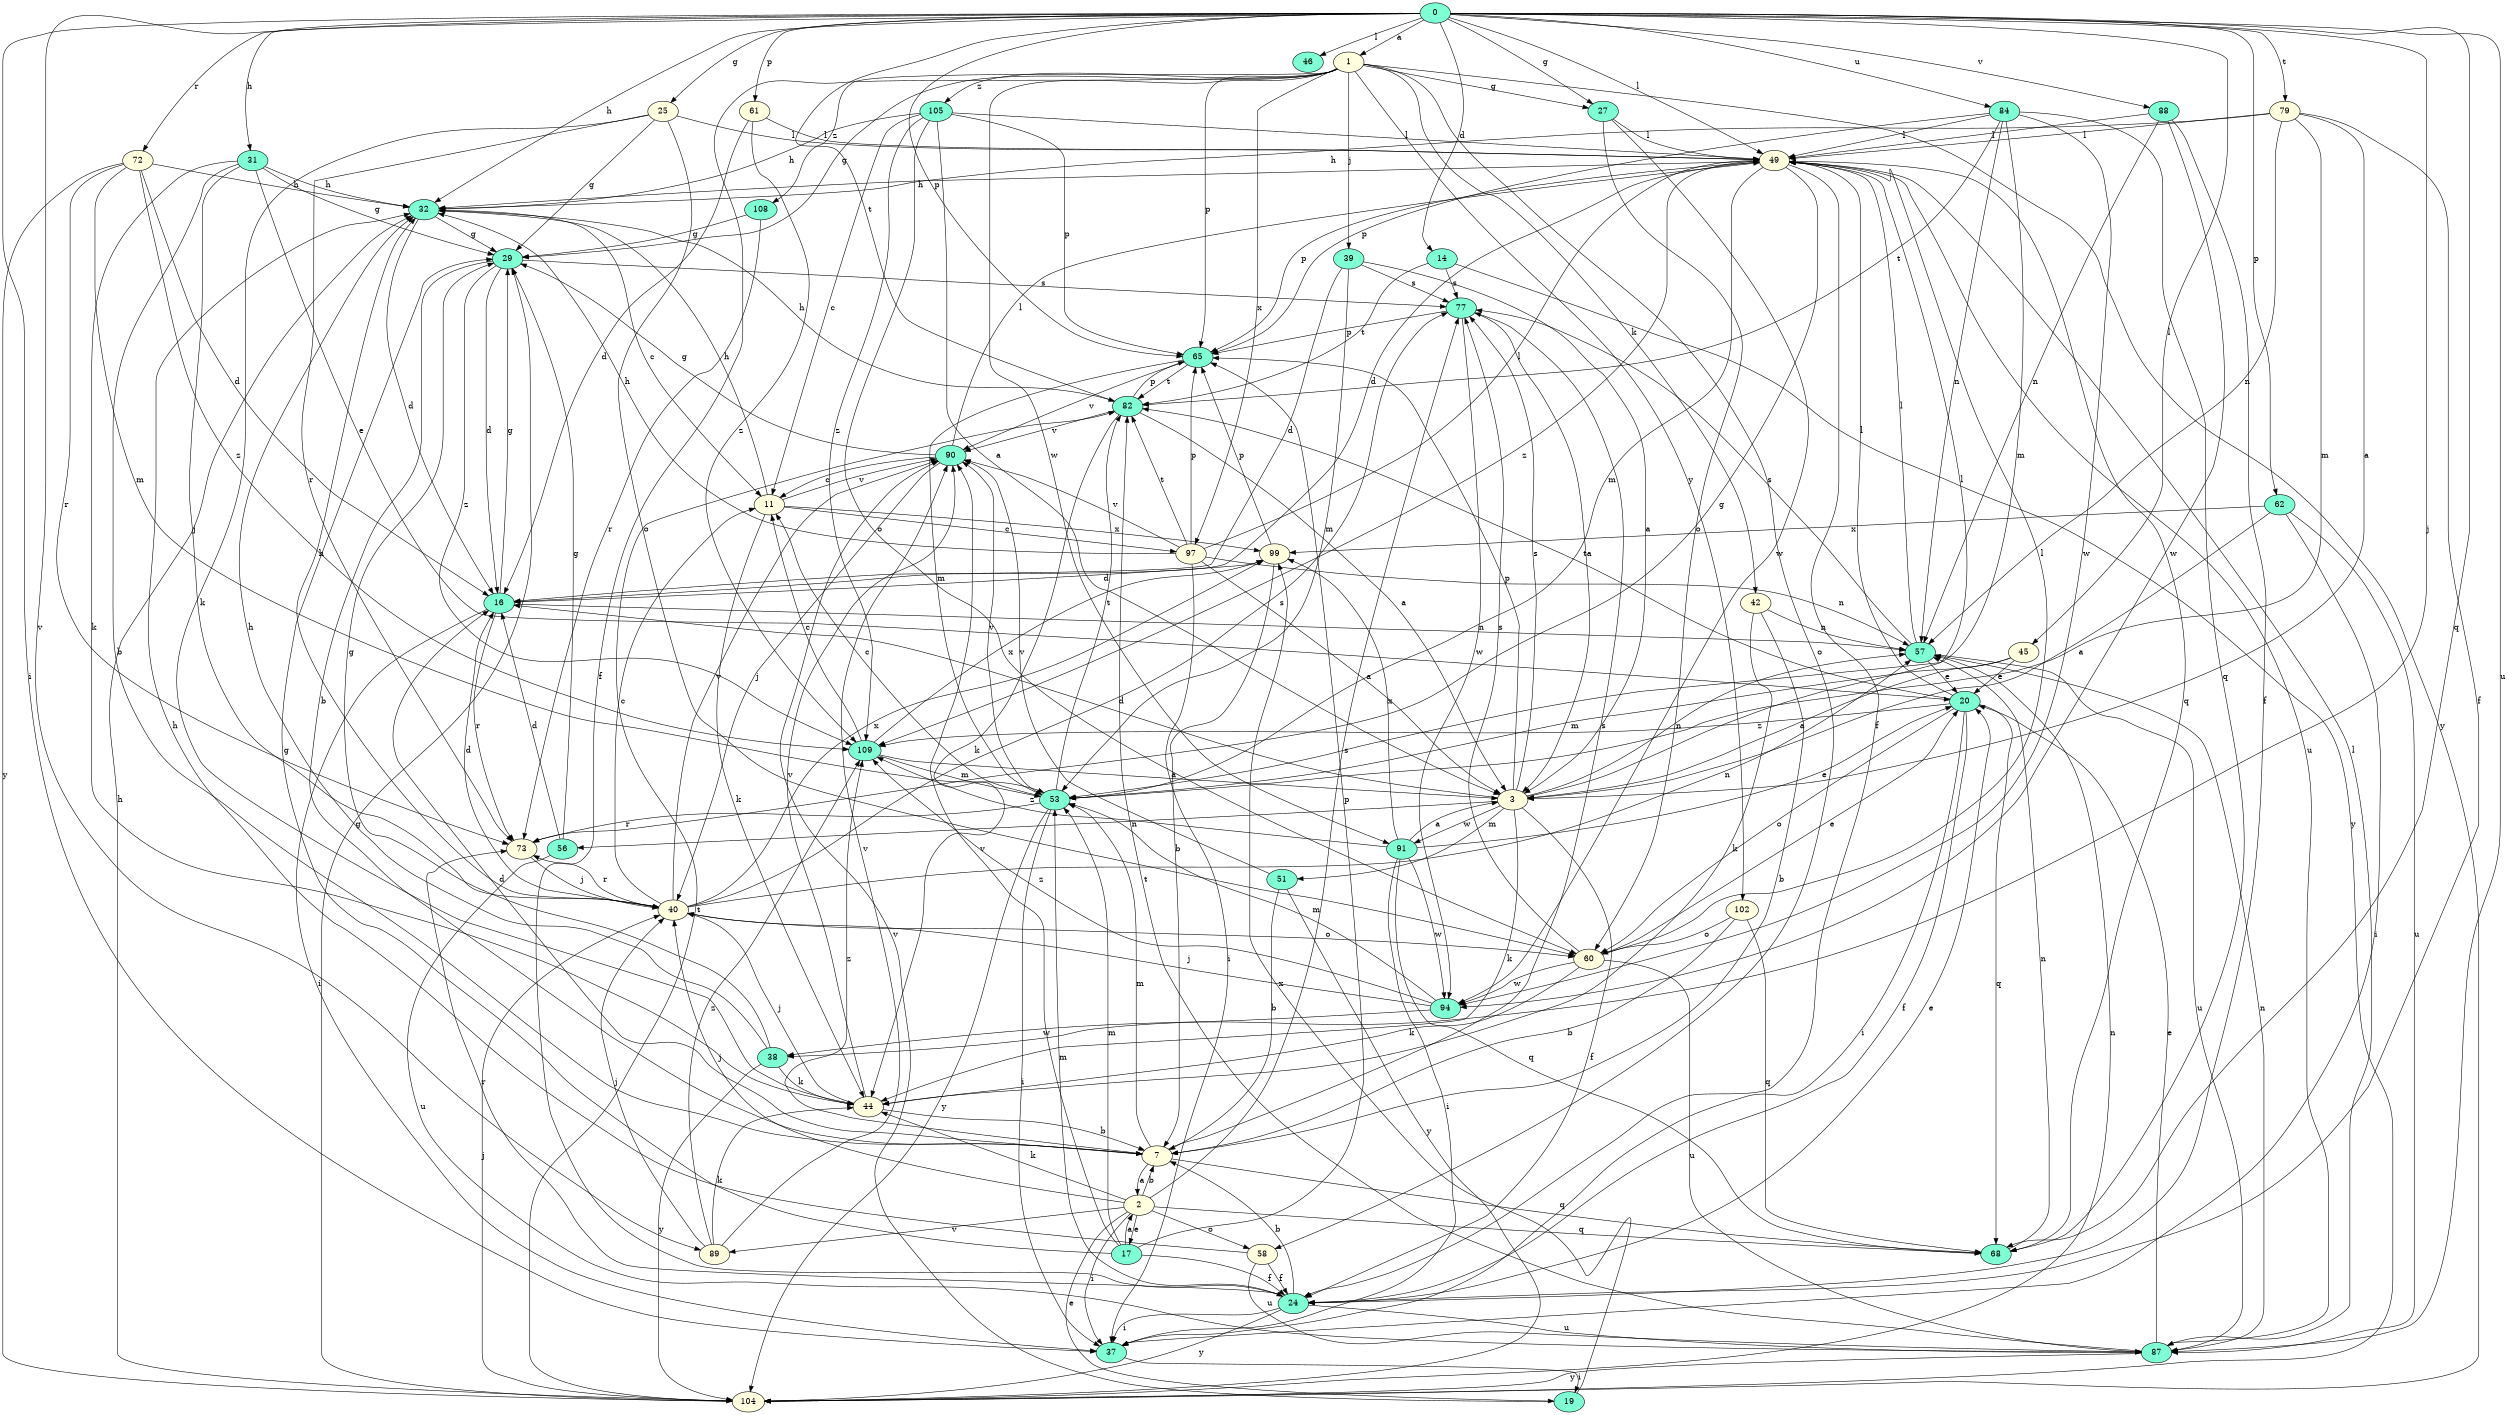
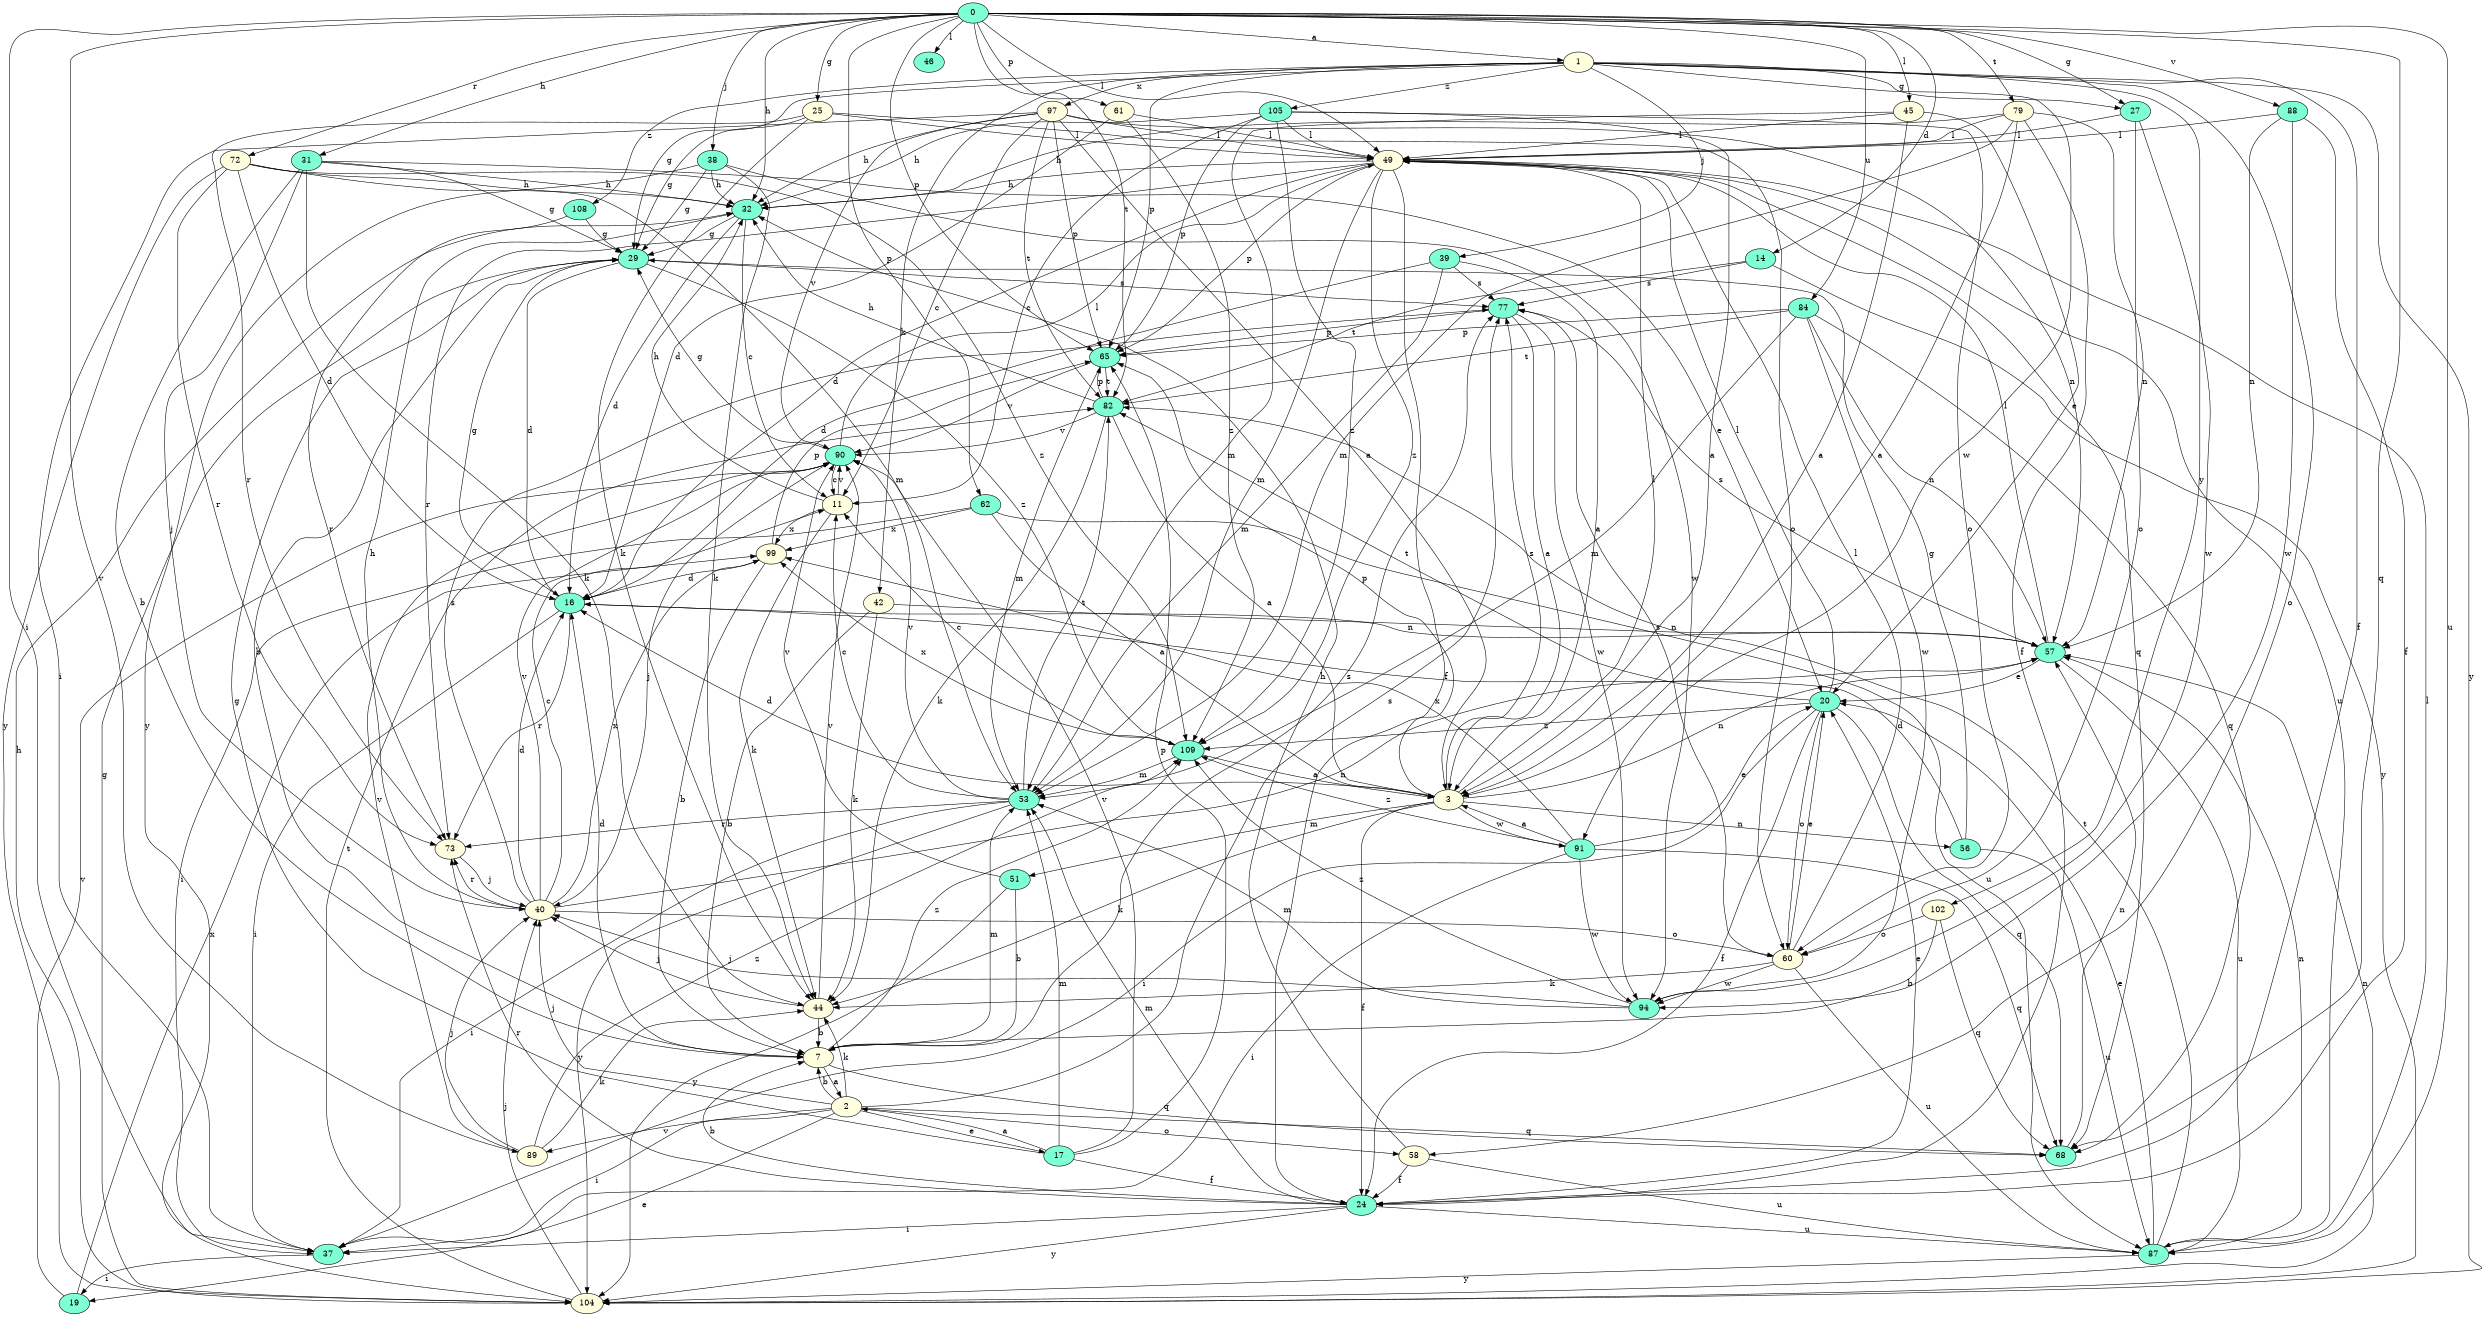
edge "84" -> "49": now "45" -> "49"
edge "49" -> "73": label "g" -> "r"
edge "11" -> "97": reversed
edge "94" -> "38": reversed
